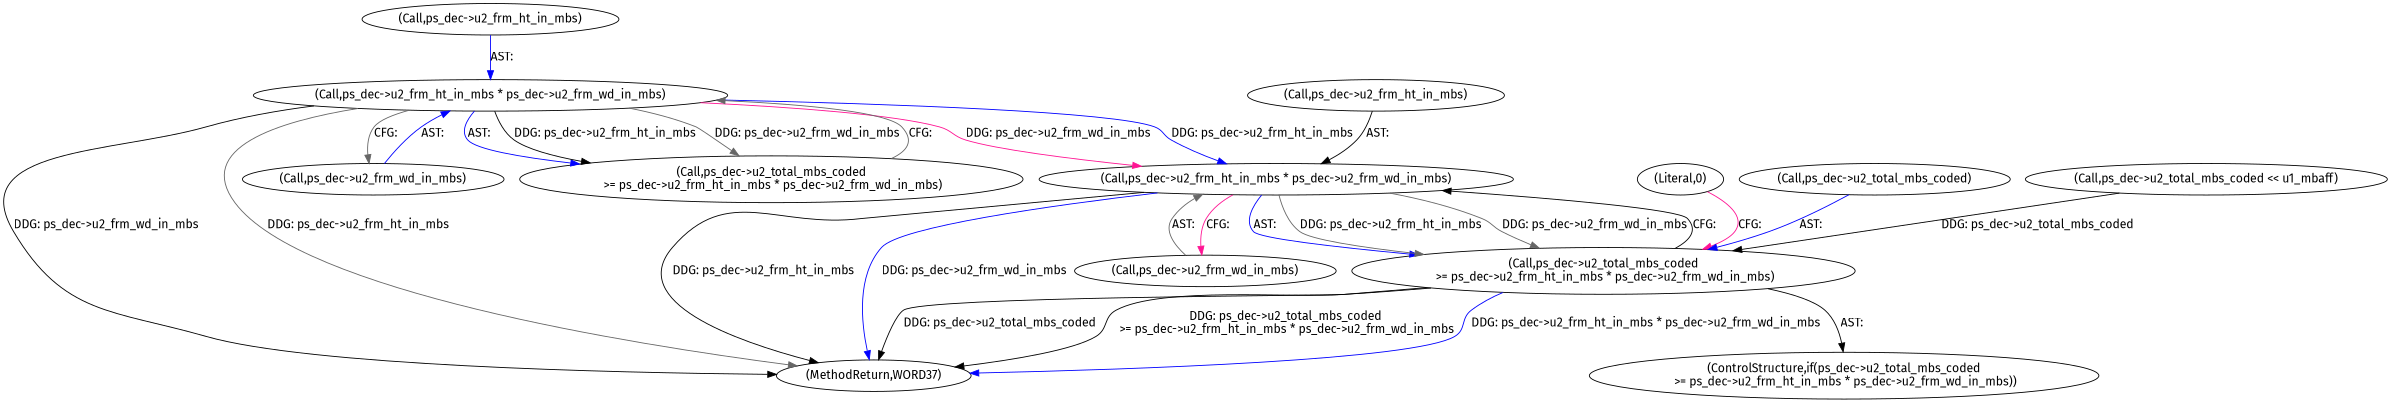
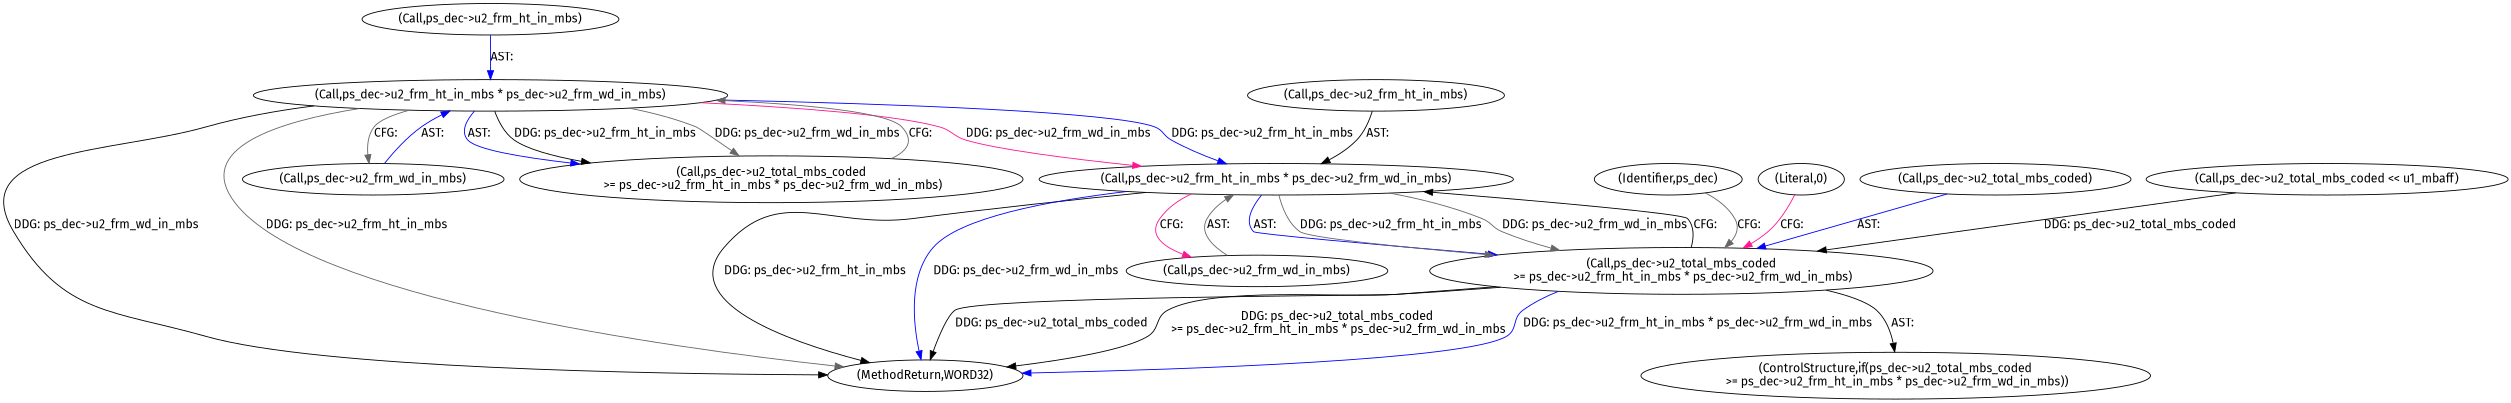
node "(Identifier,ps_dec)": added
node "(MethodReturn,WORD37)": label "(MethodReturn,WORD37)" -> "(MethodReturn,WORD32)"
